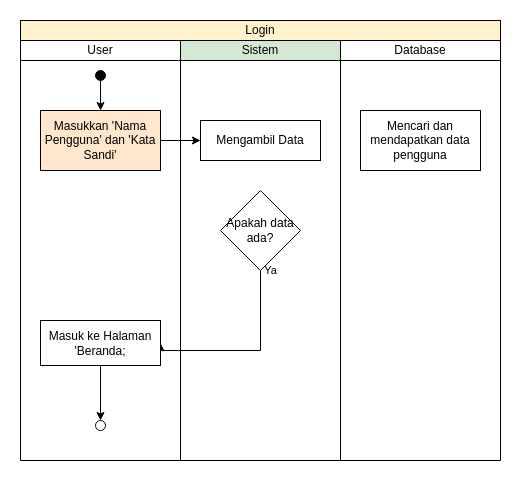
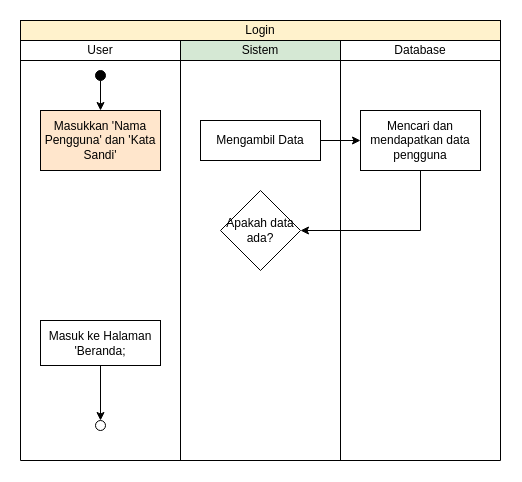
edge "Masukkan 'Nama Pengguna' dan 'Kata Sandi'" -> "Mengambil Data": removed
edge "Mengambil Data" -> "Mencari dan mendapatkan data pengguna": added
edge "Mencari dan mendapatkan data pengguna" -> "Apakah data ada?": added
edge "Apakah data ada?" -> "Masuk ke Halaman 'Beranda;": removed, label "Ya"
